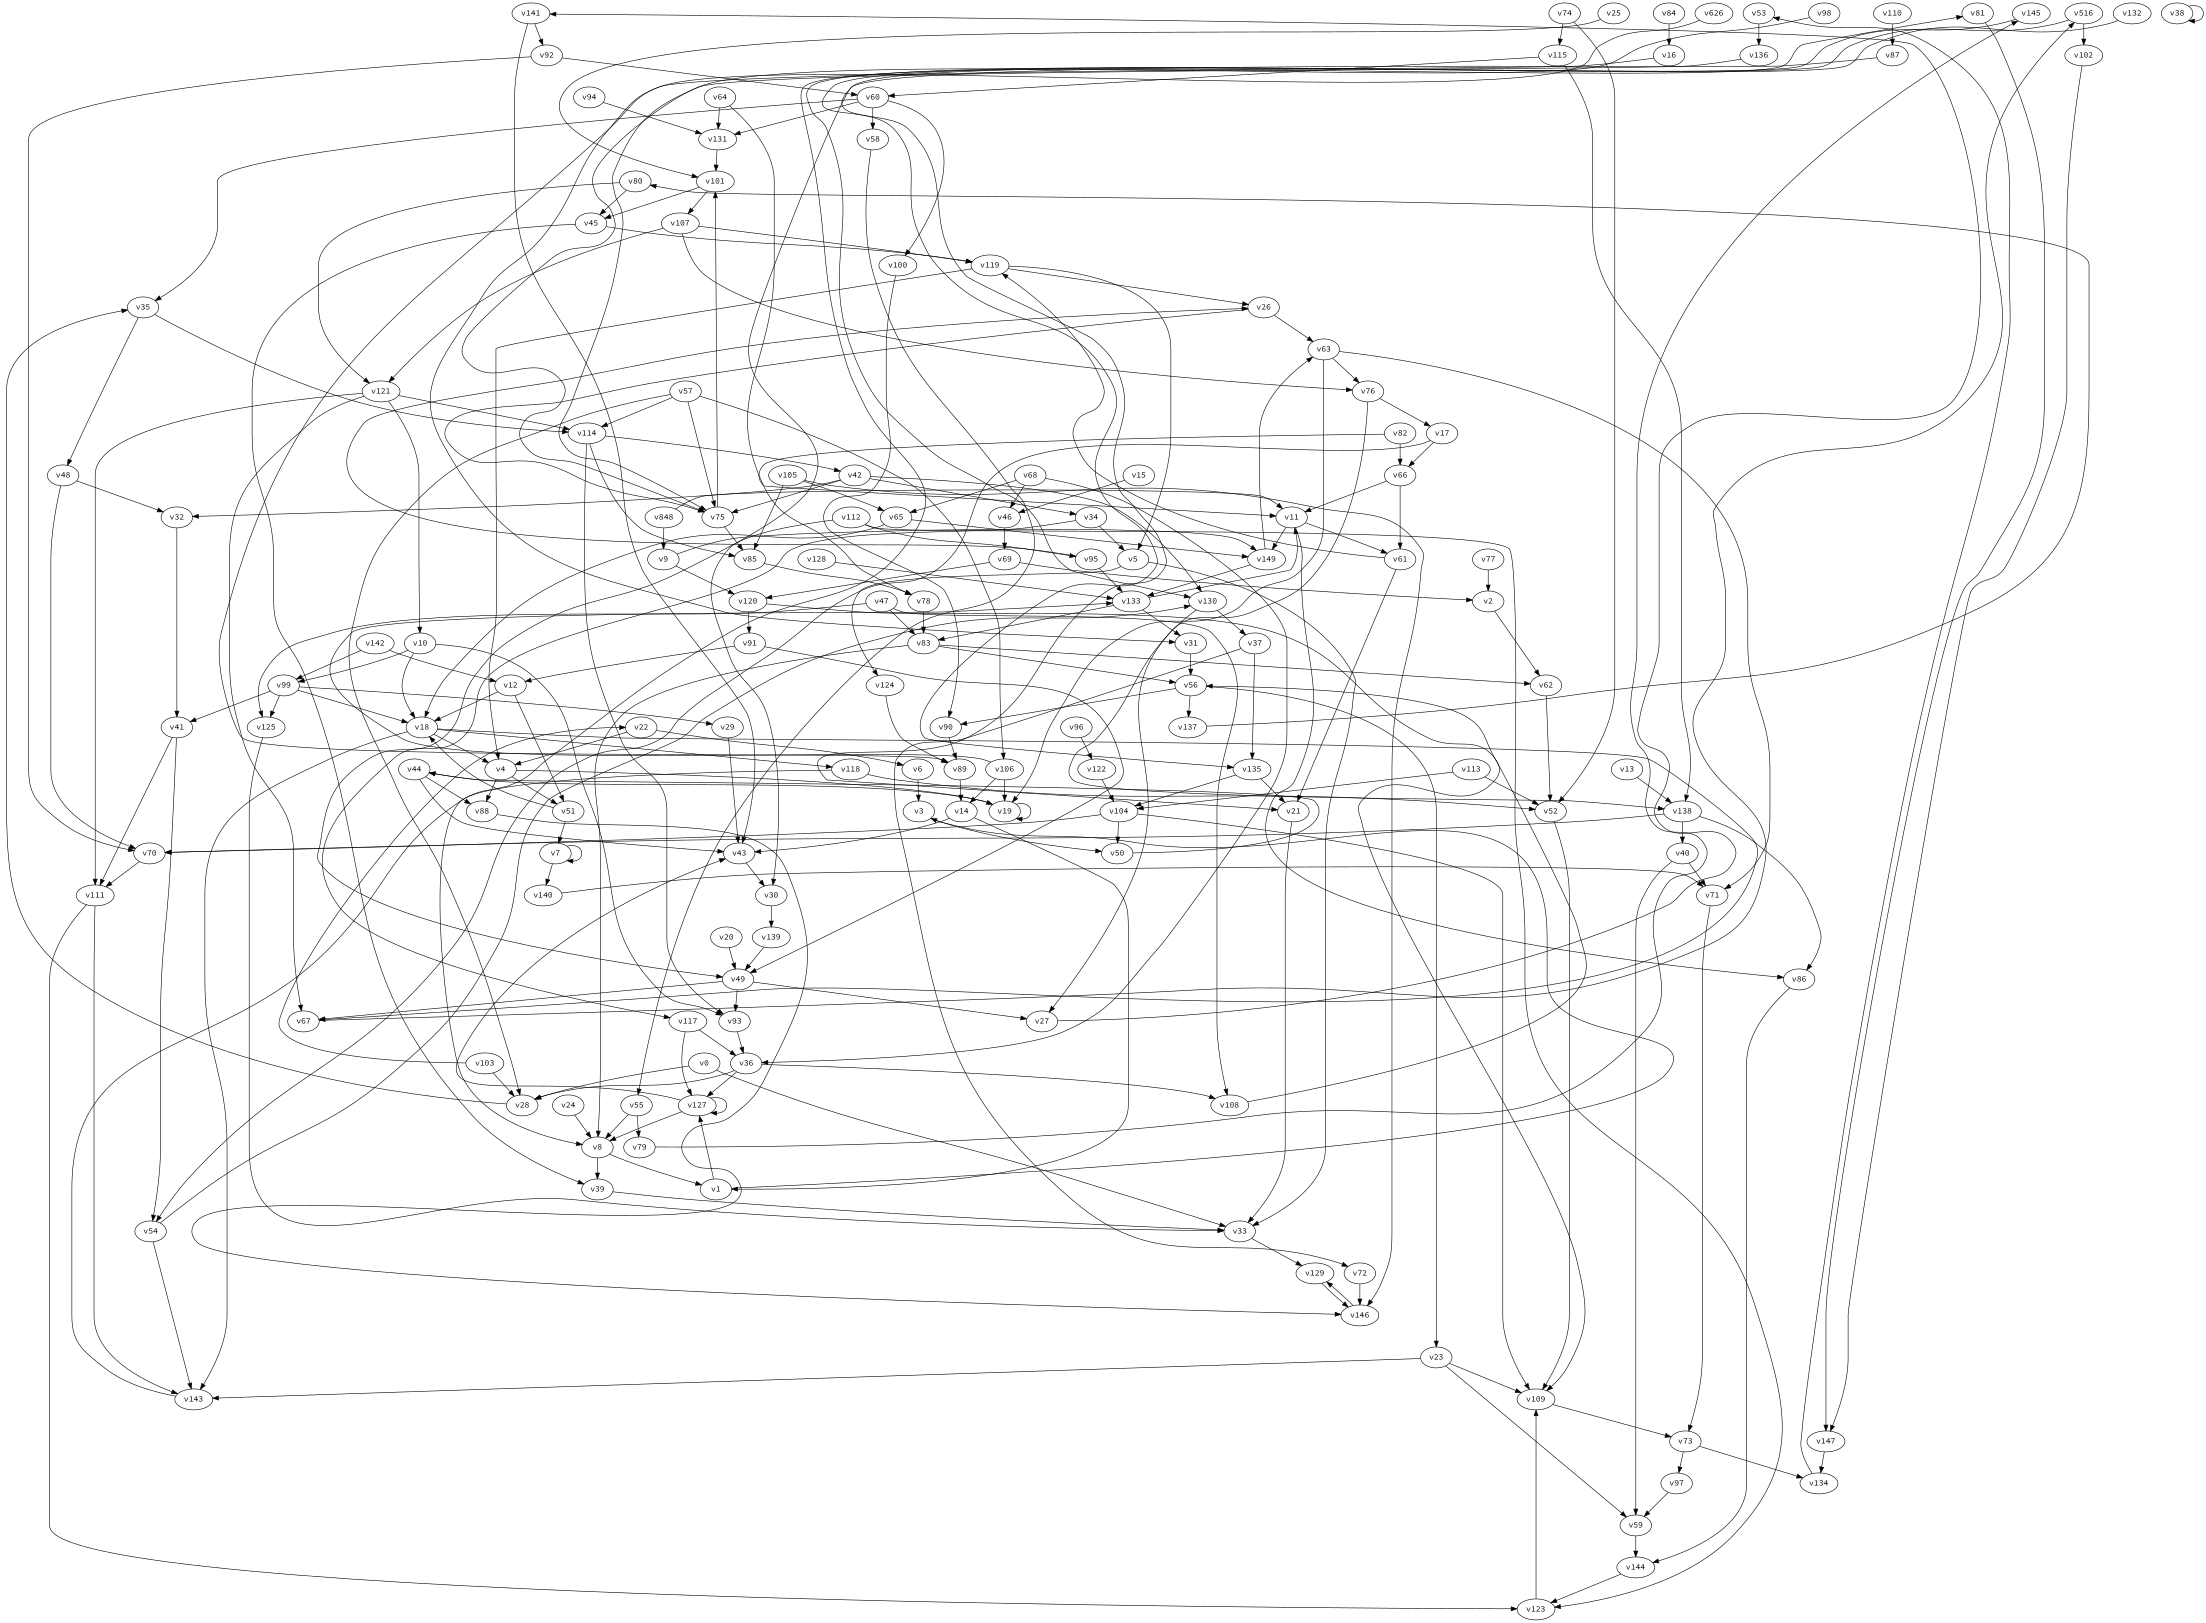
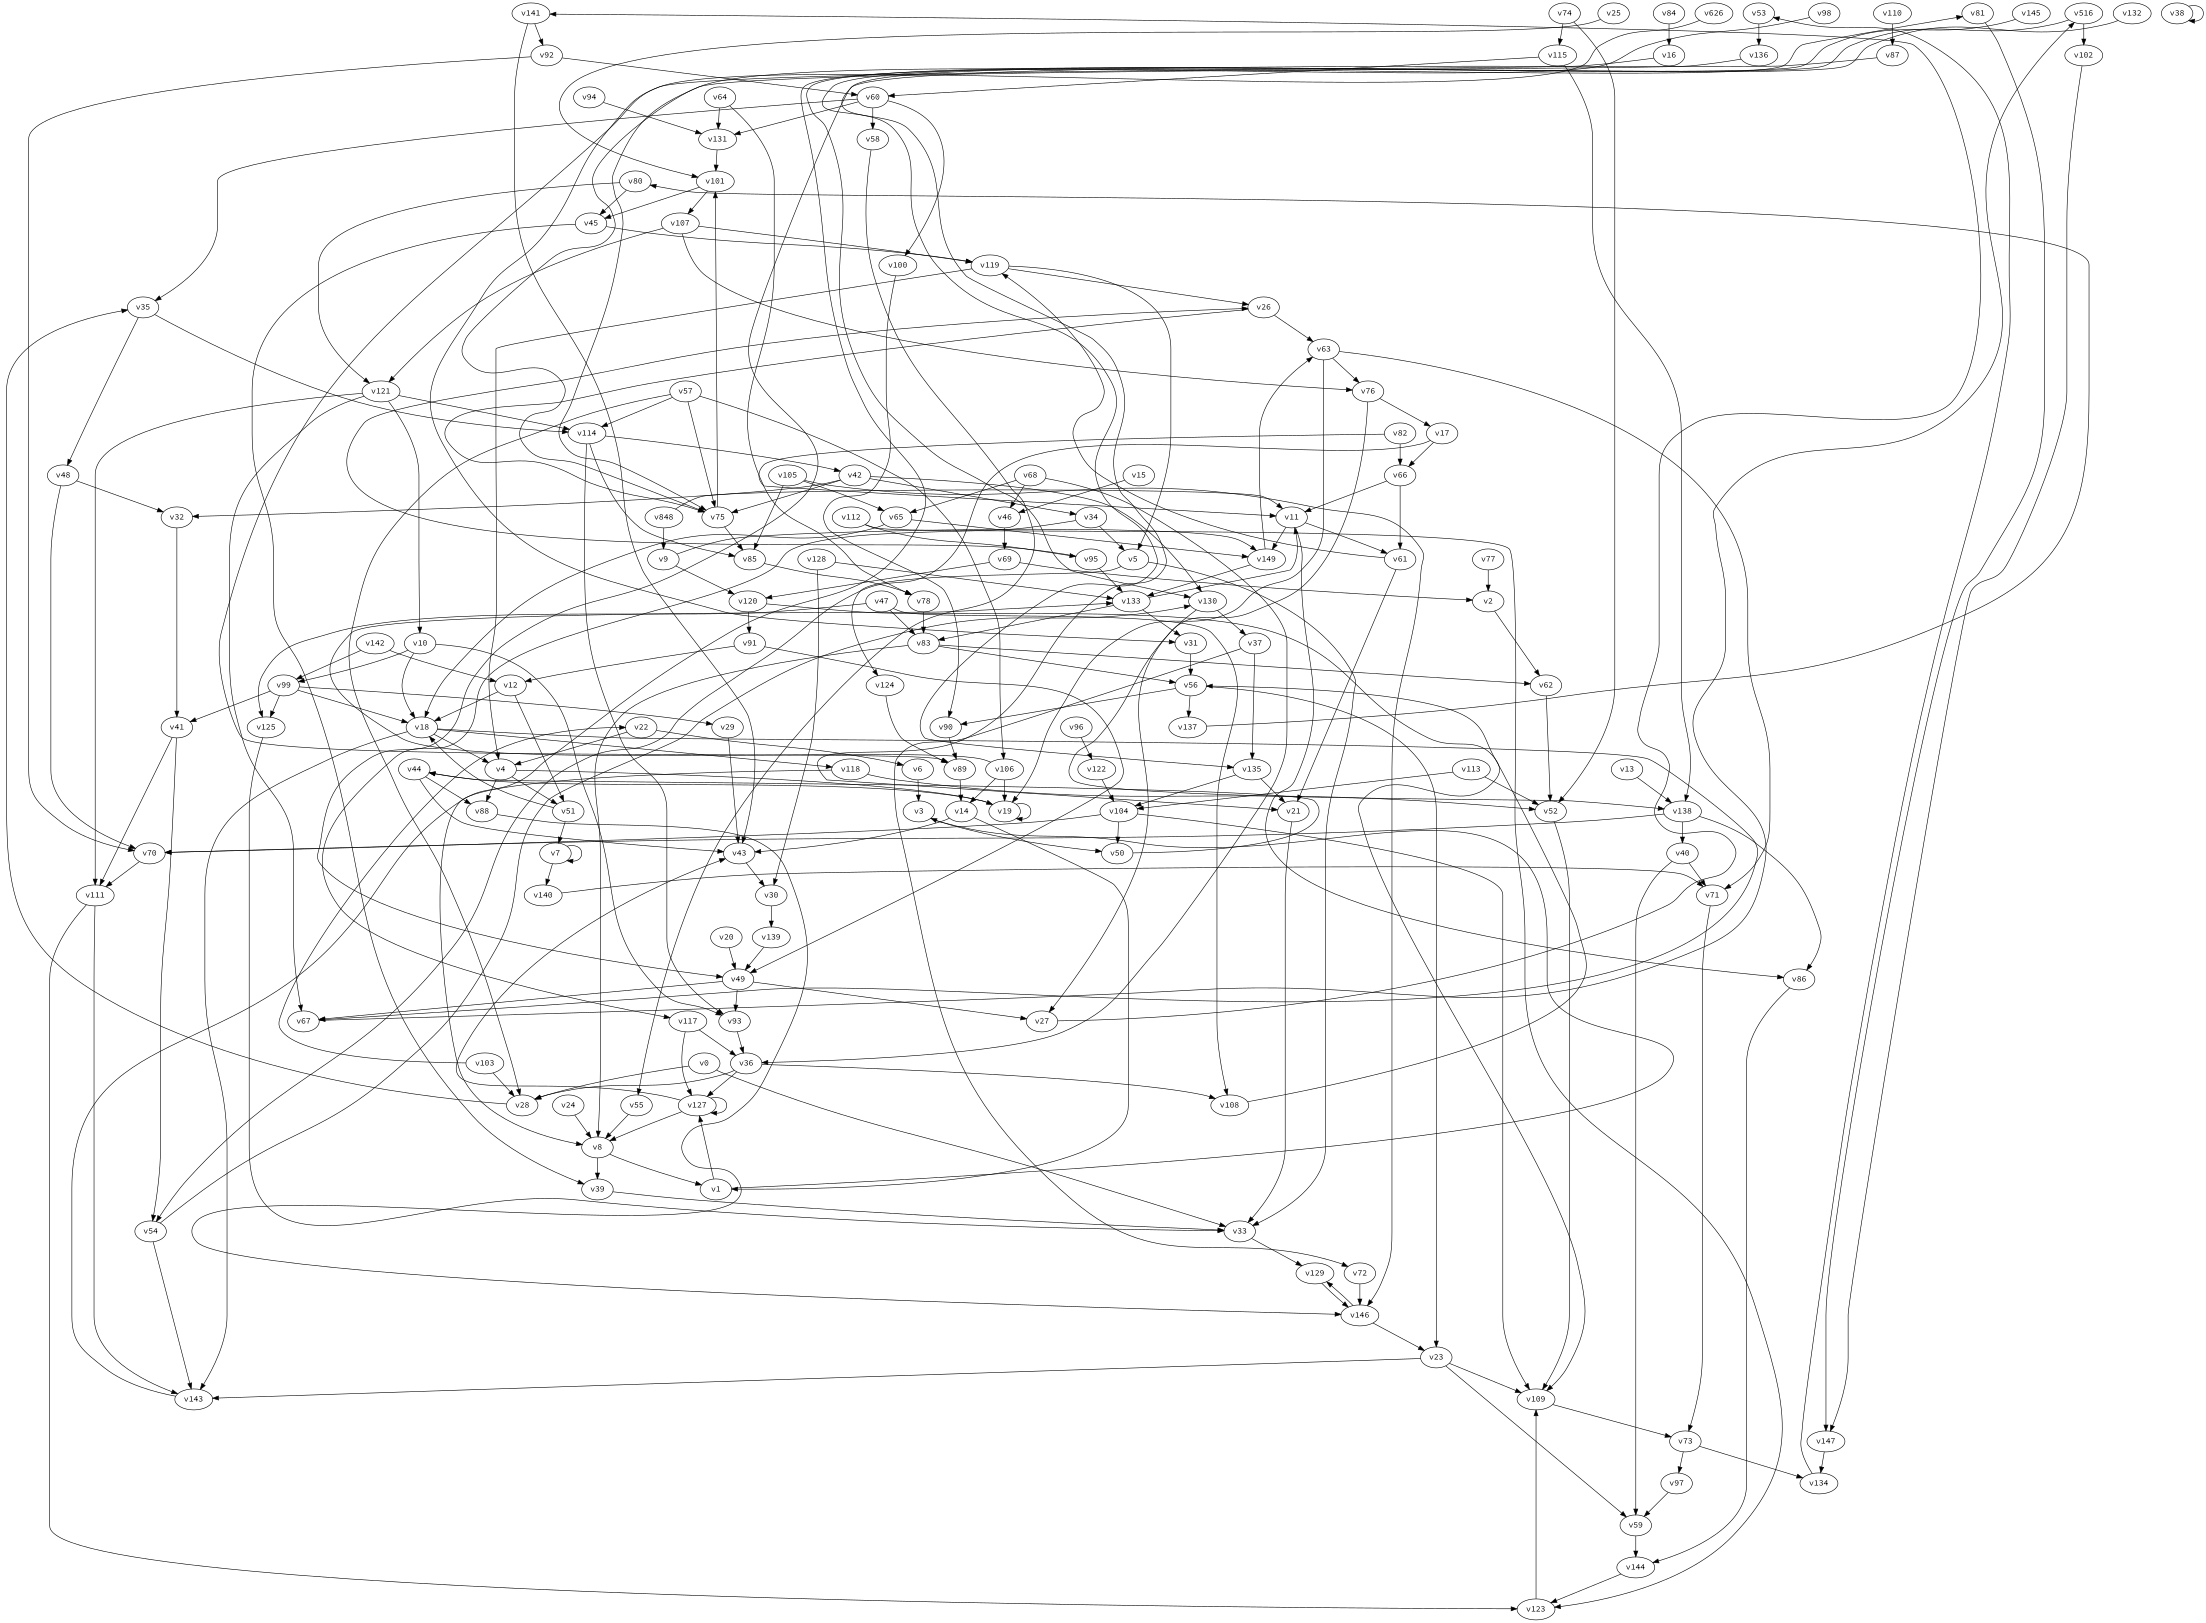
edge "v112" -> "v30": now "v128" -> "v30"
node "v79": removed
edge "v146" -> "v23": added
